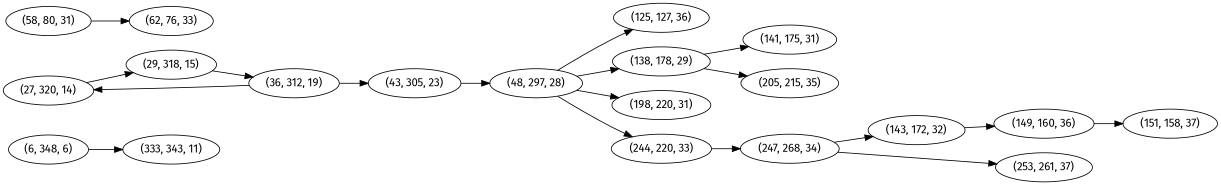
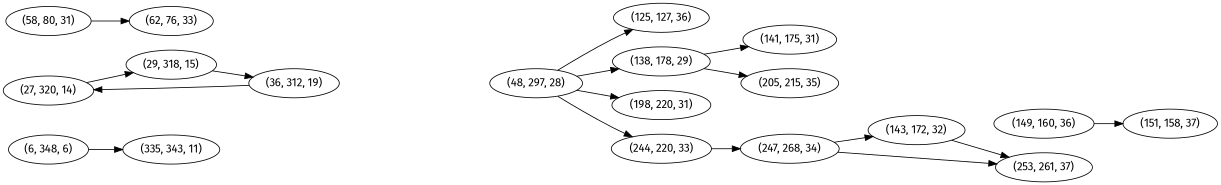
node "(43, 305, 23)": removed
edge "(143, 172, 32)" -> "(149, 160, 36)": now "(143, 172, 32)" -> "(253, 261, 37)"
node "(333, 343, 11)": label "(333, 343, 11)" -> "(335, 343, 11)"
